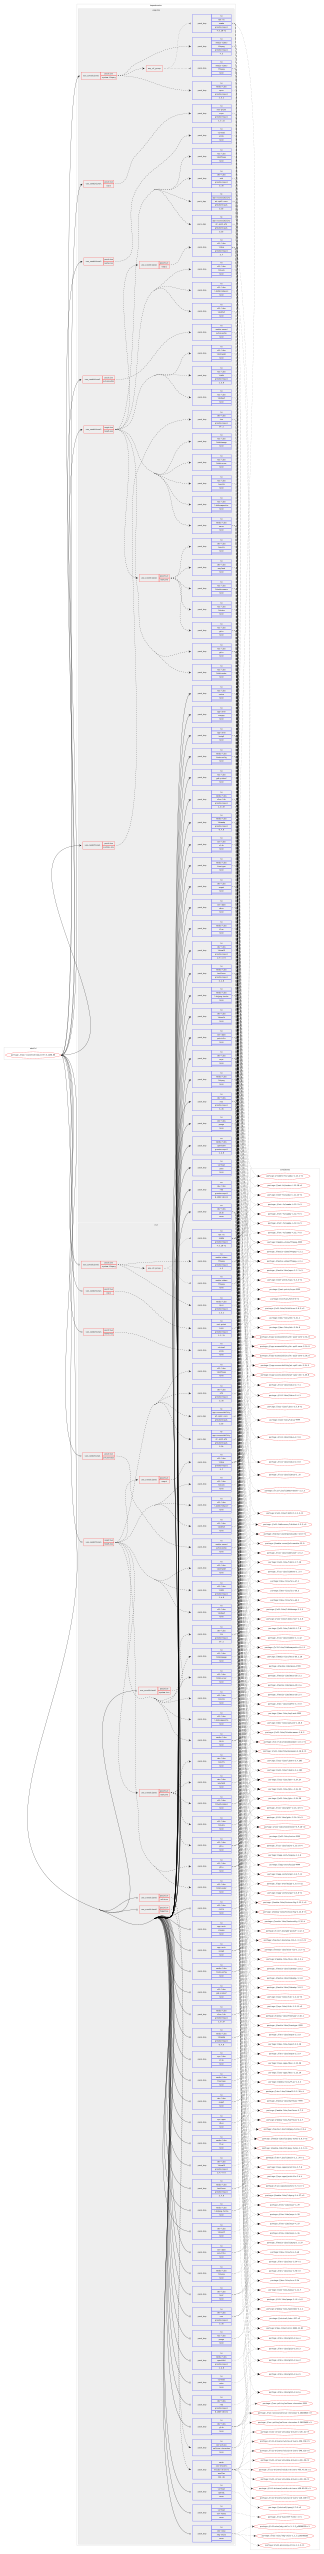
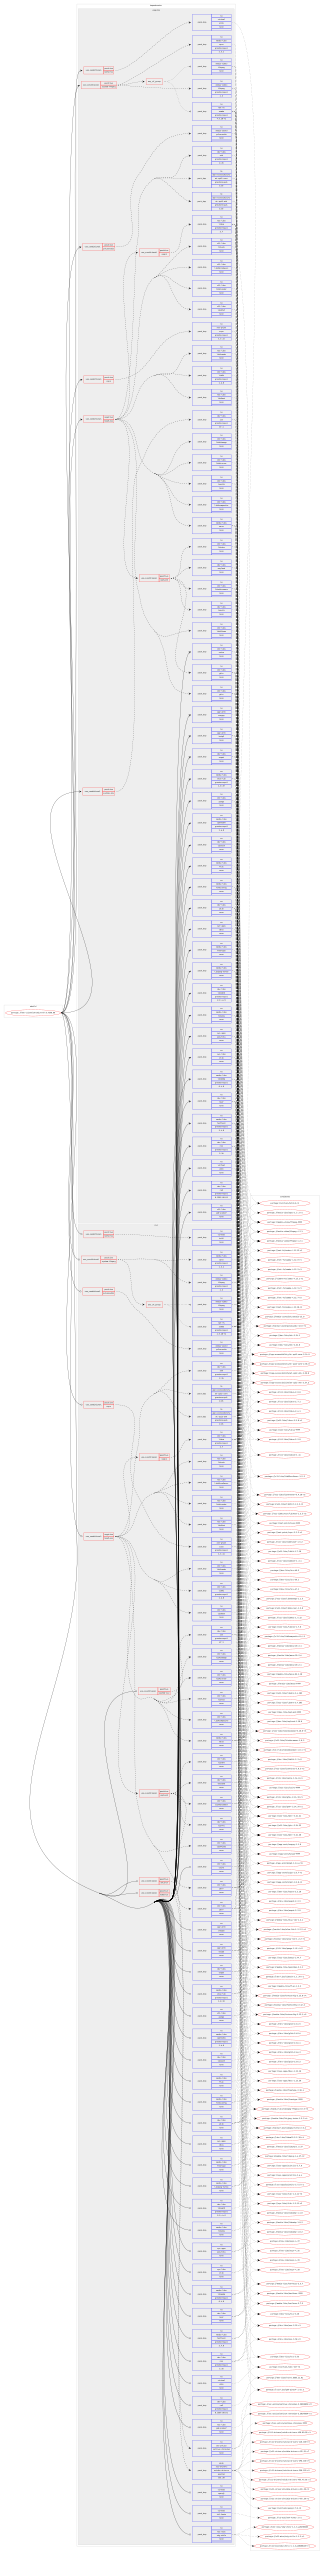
node "portage://app-accessibility/at-spi2-core-2.36.0": removed
node "portage://media-libs/libjpeg-turbo-2.0.5-r2": label "portage://media-libs/libjpeg-turbo-2.0.5-r2" -> "portage://media-libs/libjpeg-ffmpeg-2.0.5-r2"
